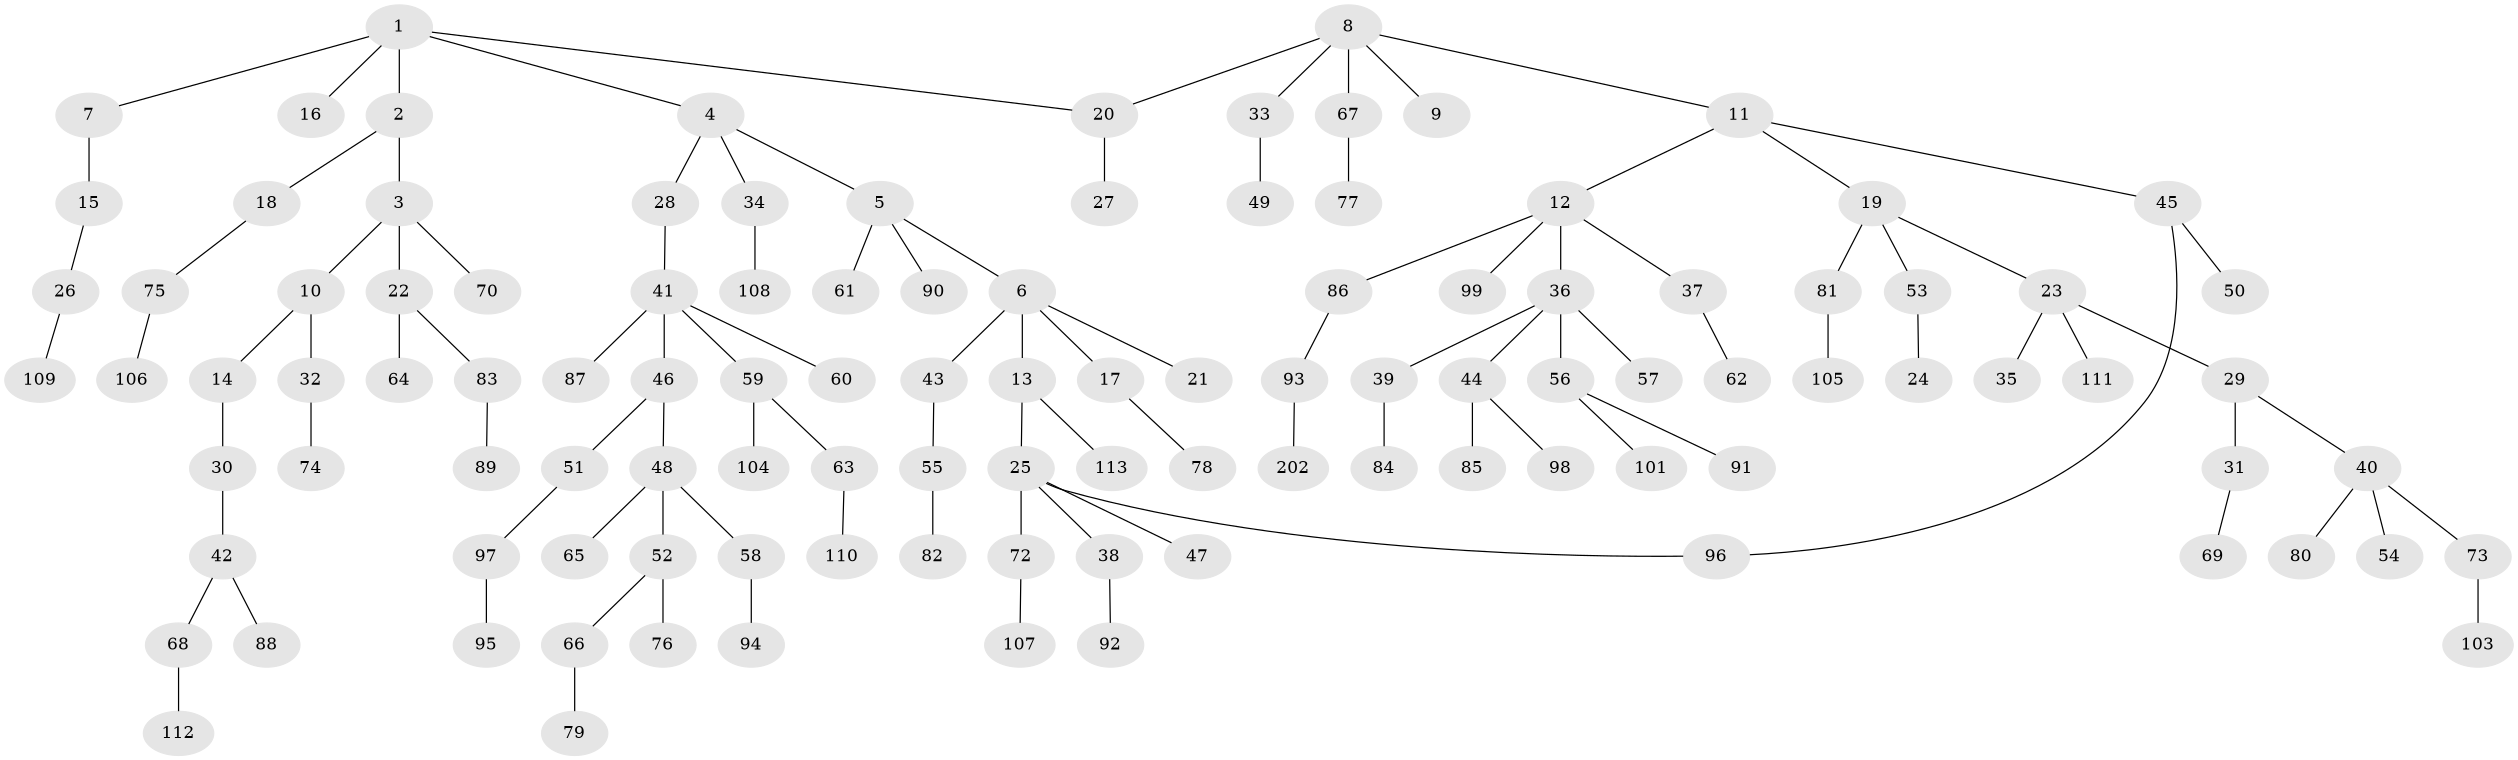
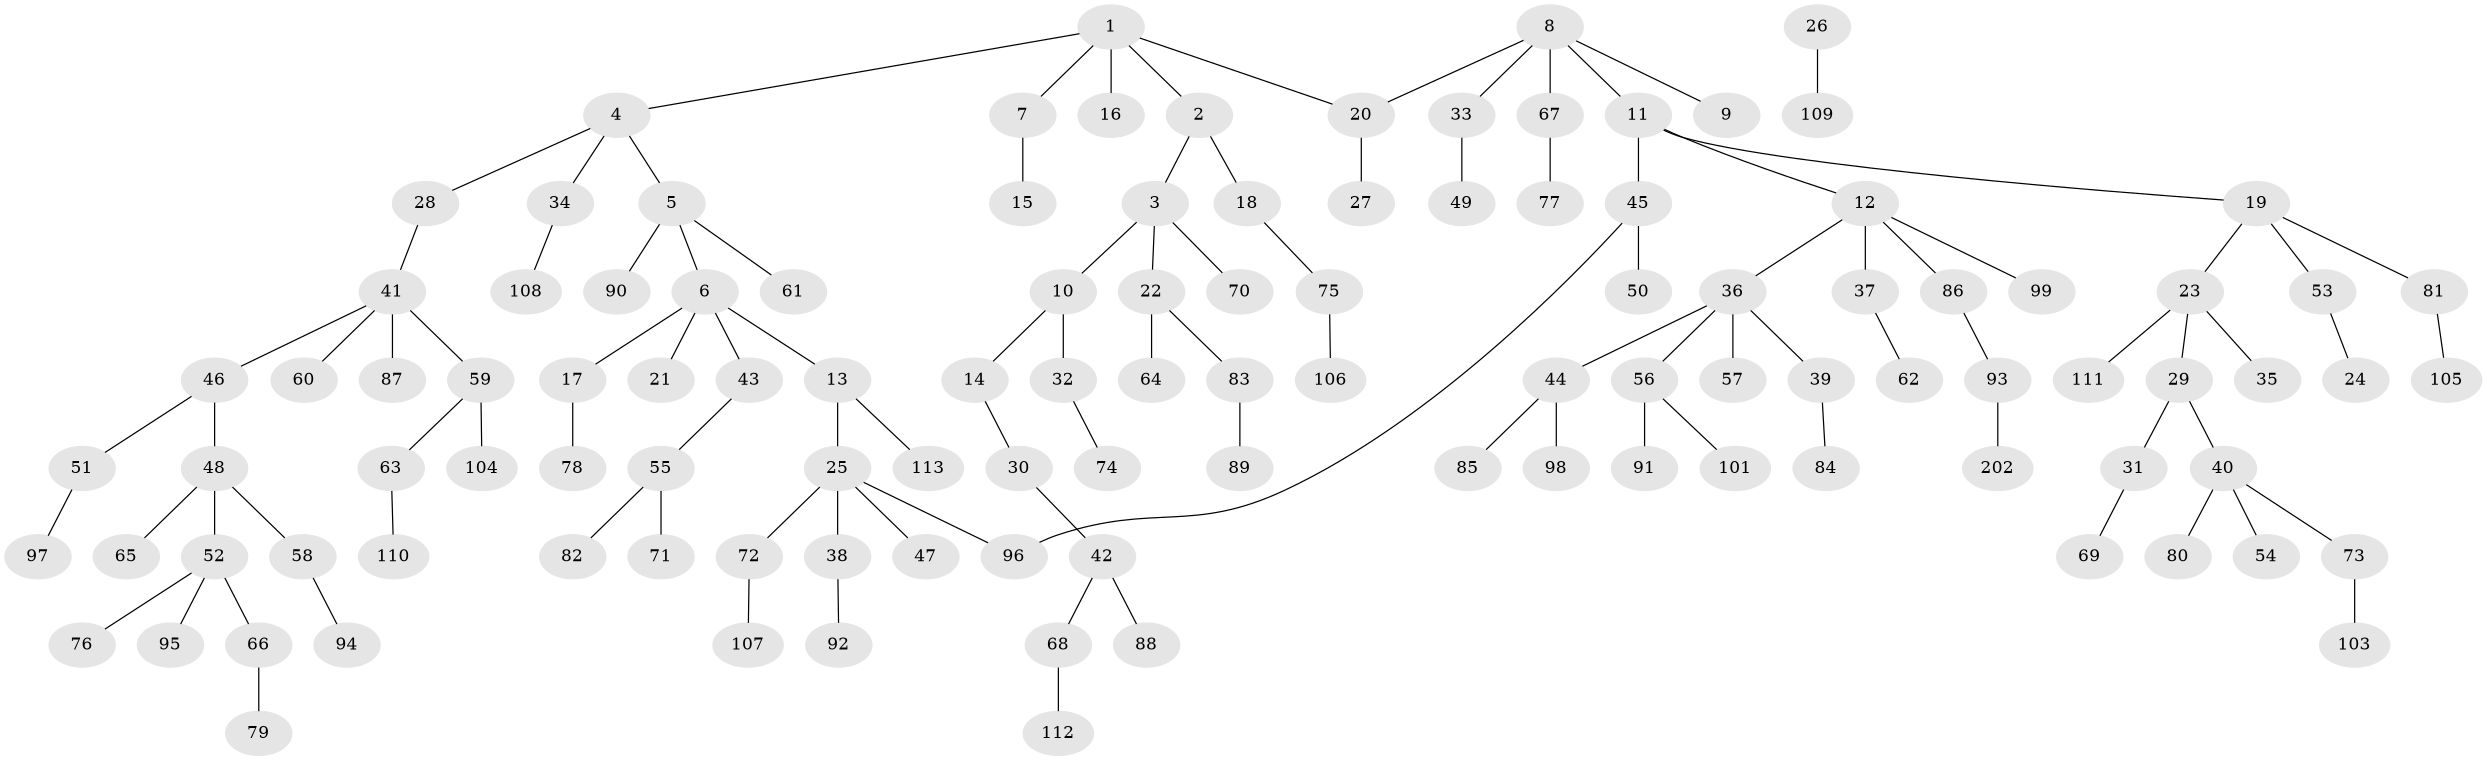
edge "15" -- "26": removed
node "71": added
edge "97" -- "95": now "52" -- "95"
